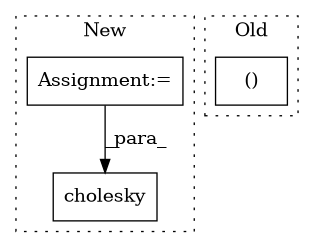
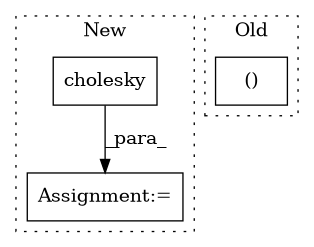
edge "Assignment:=" -> "cholesky": reversed
